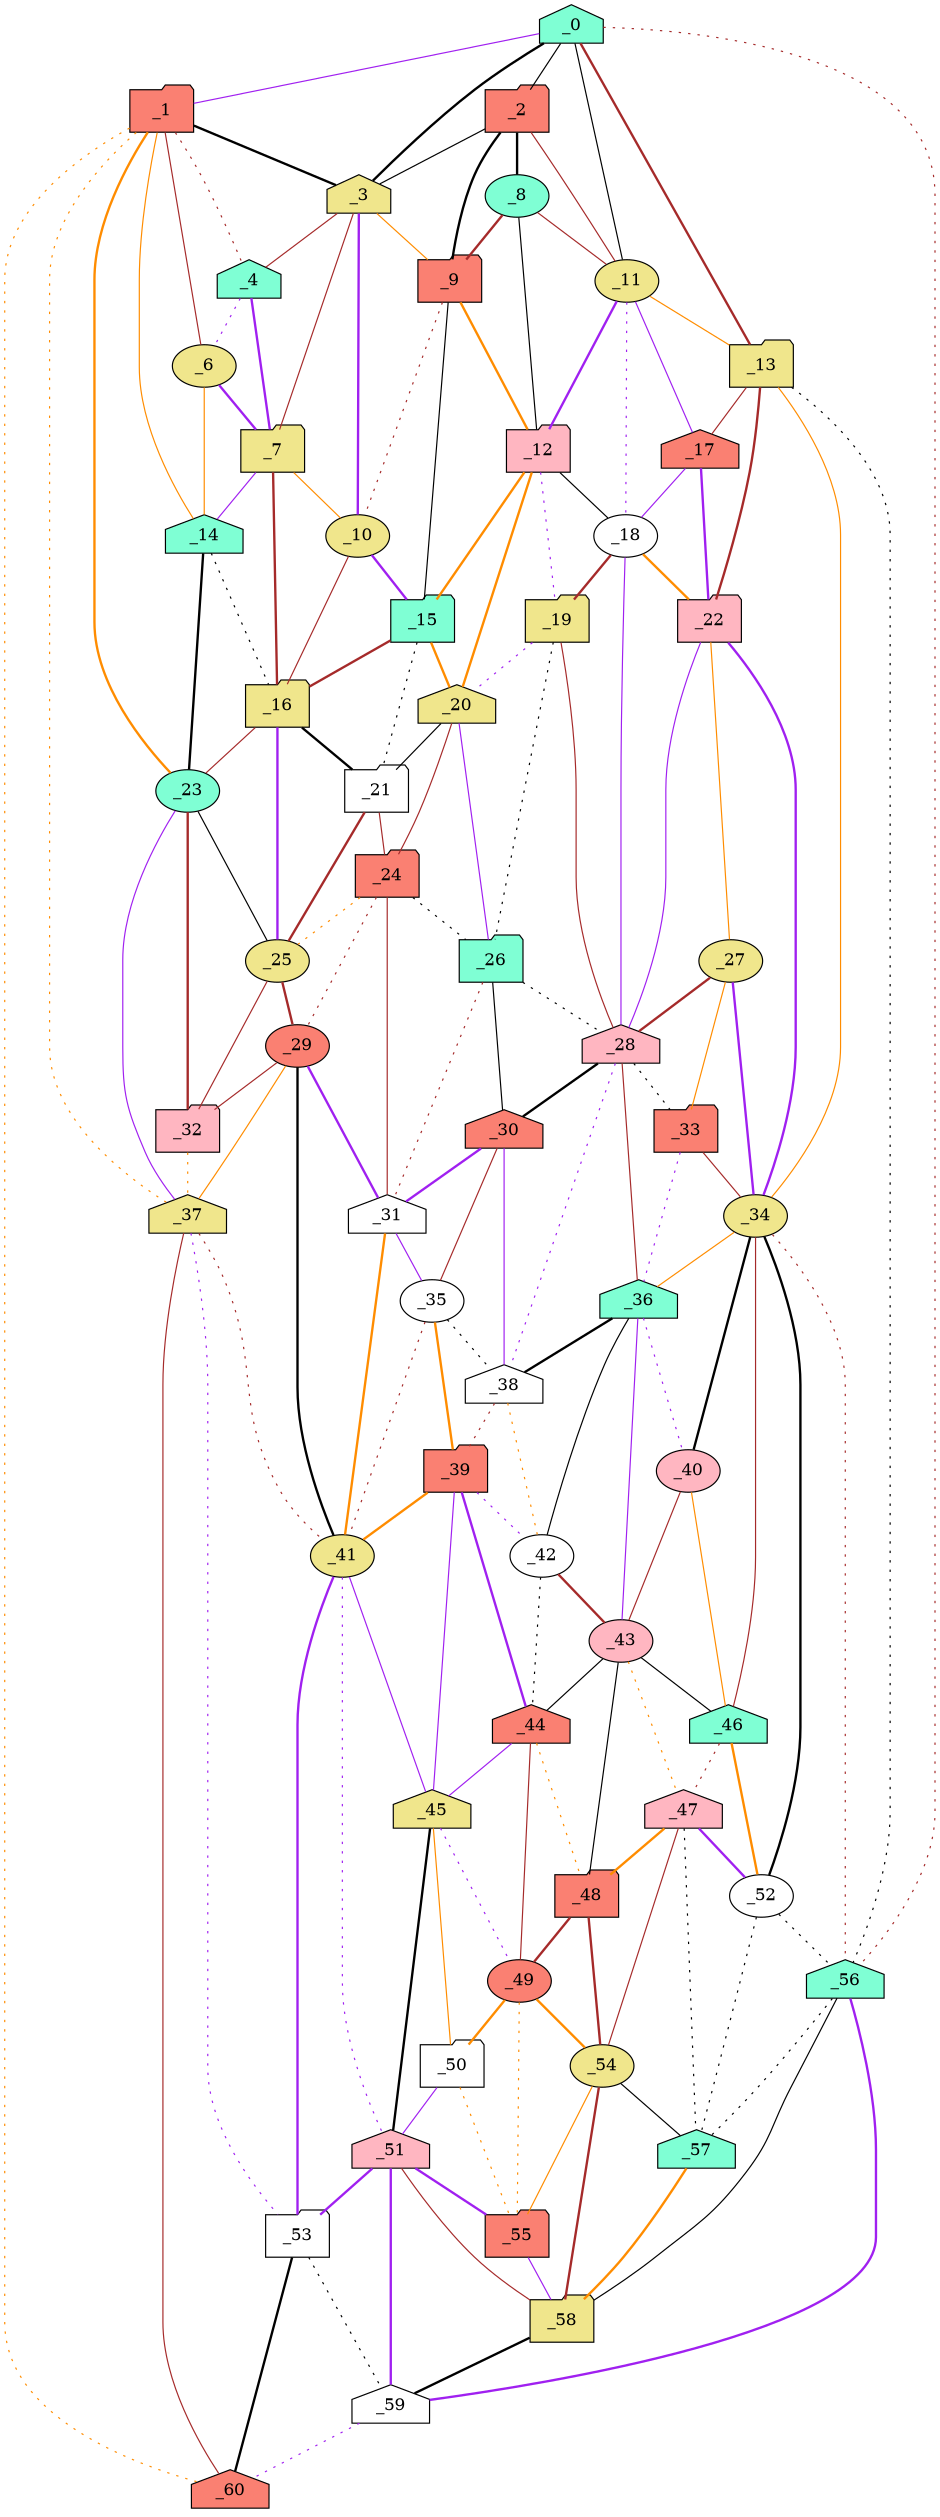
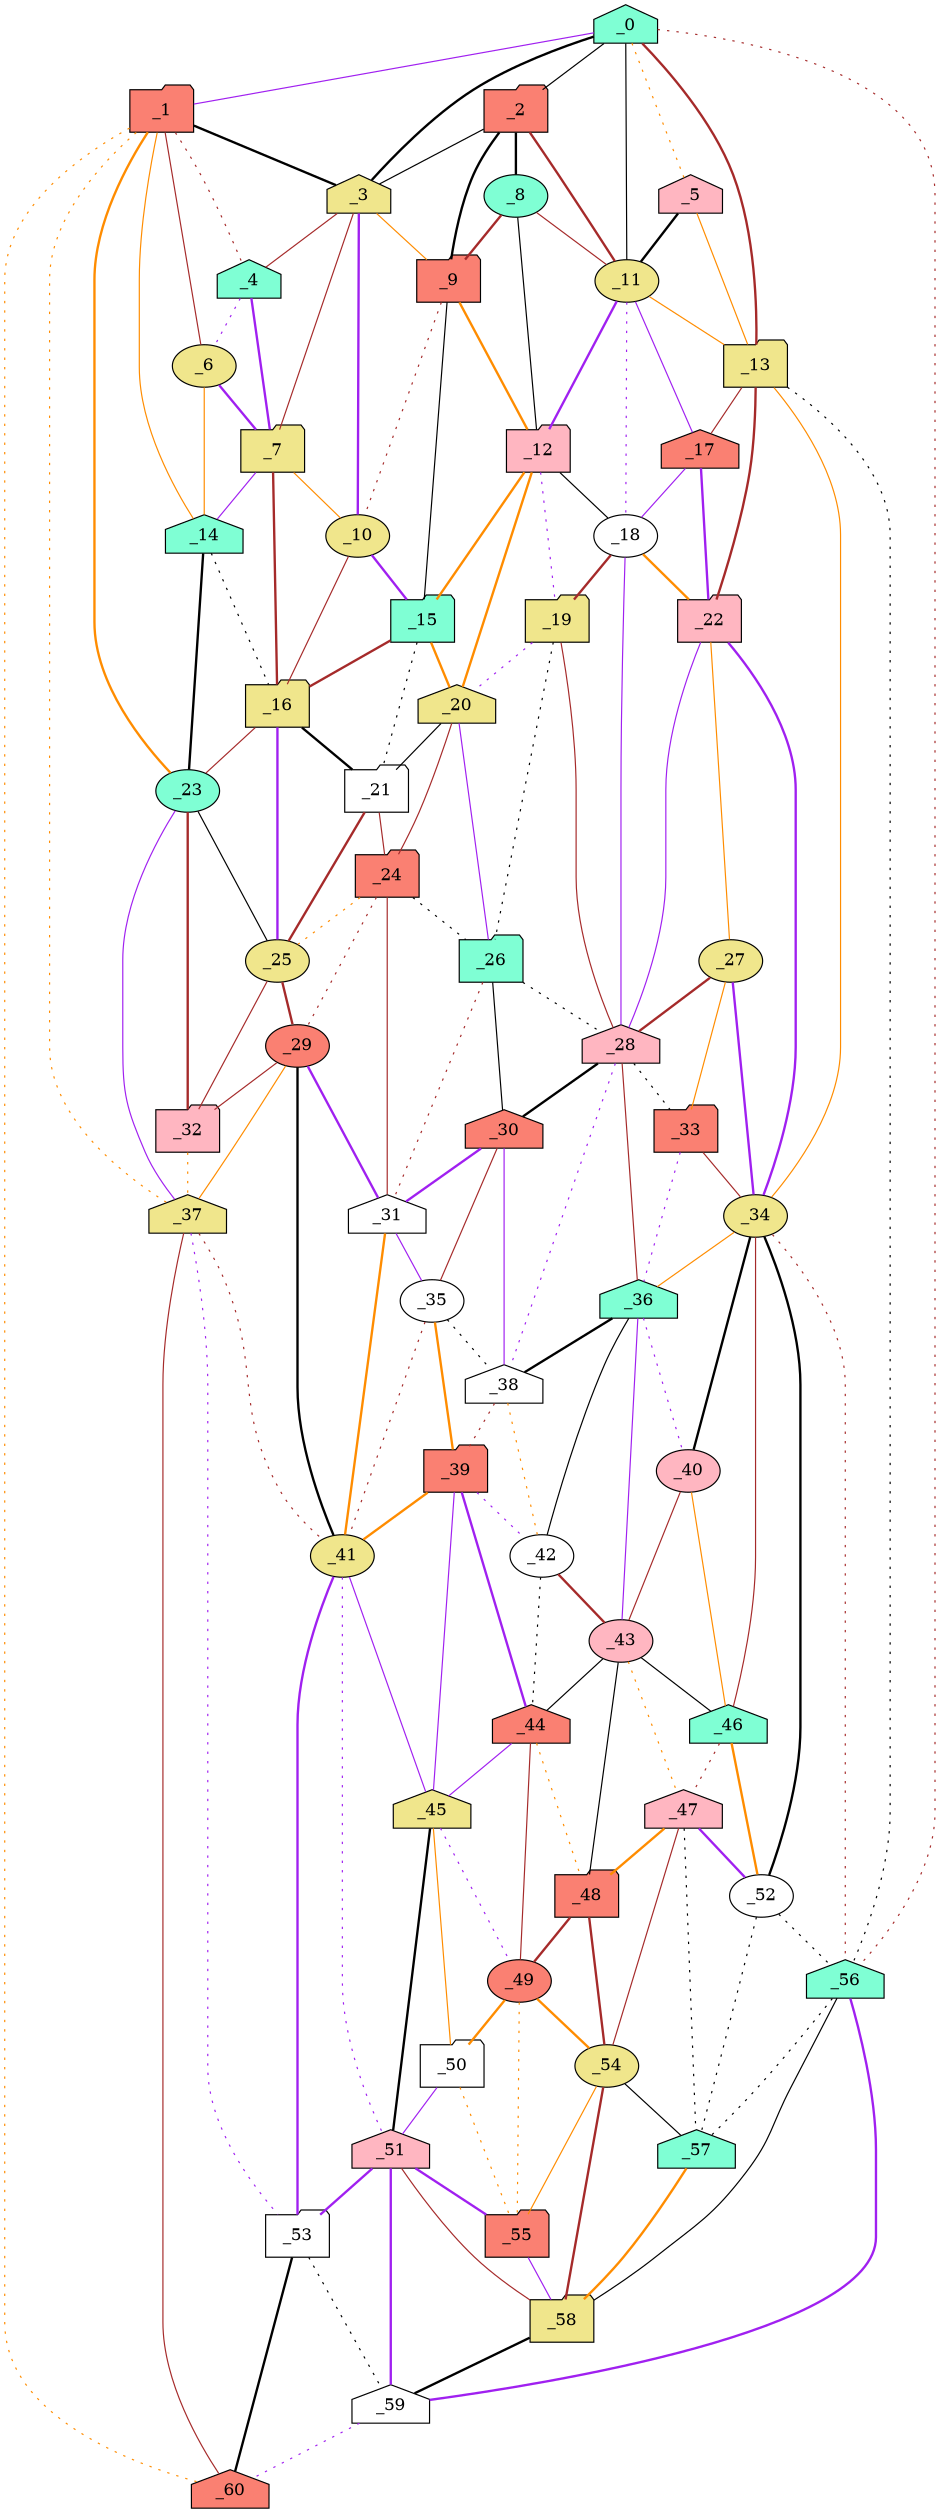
edge "_2" -- "_11": style solid -> bold
node "_5": added
